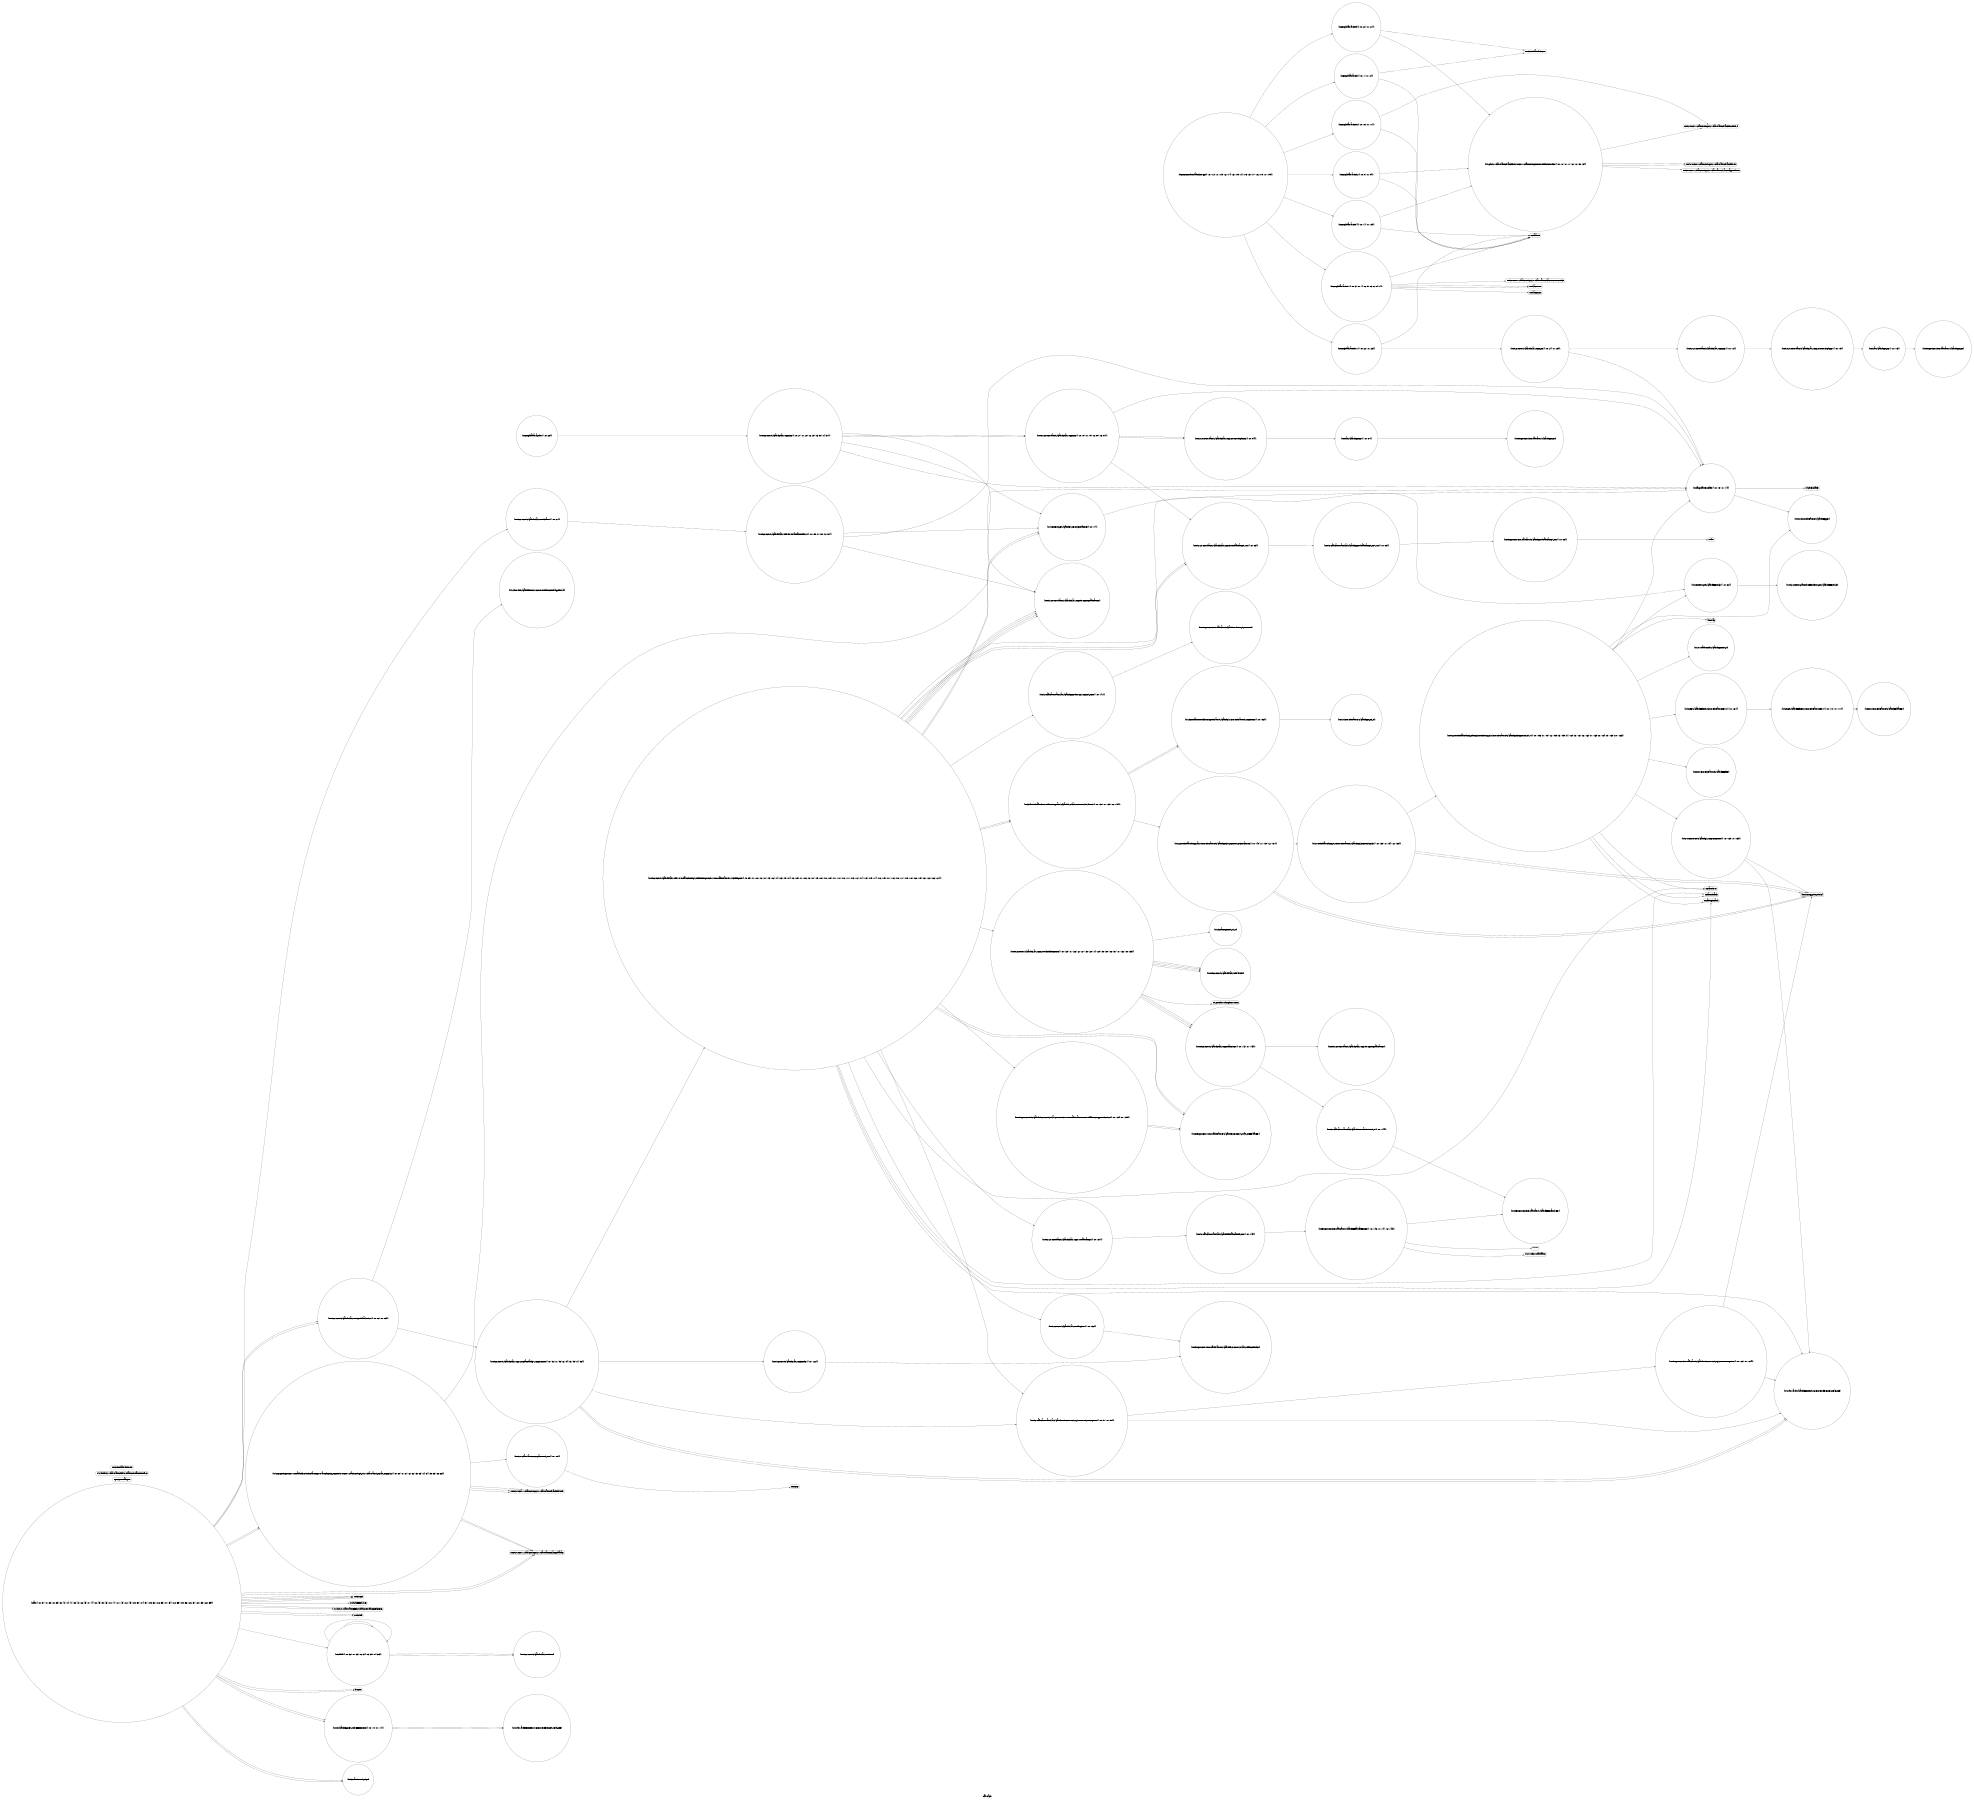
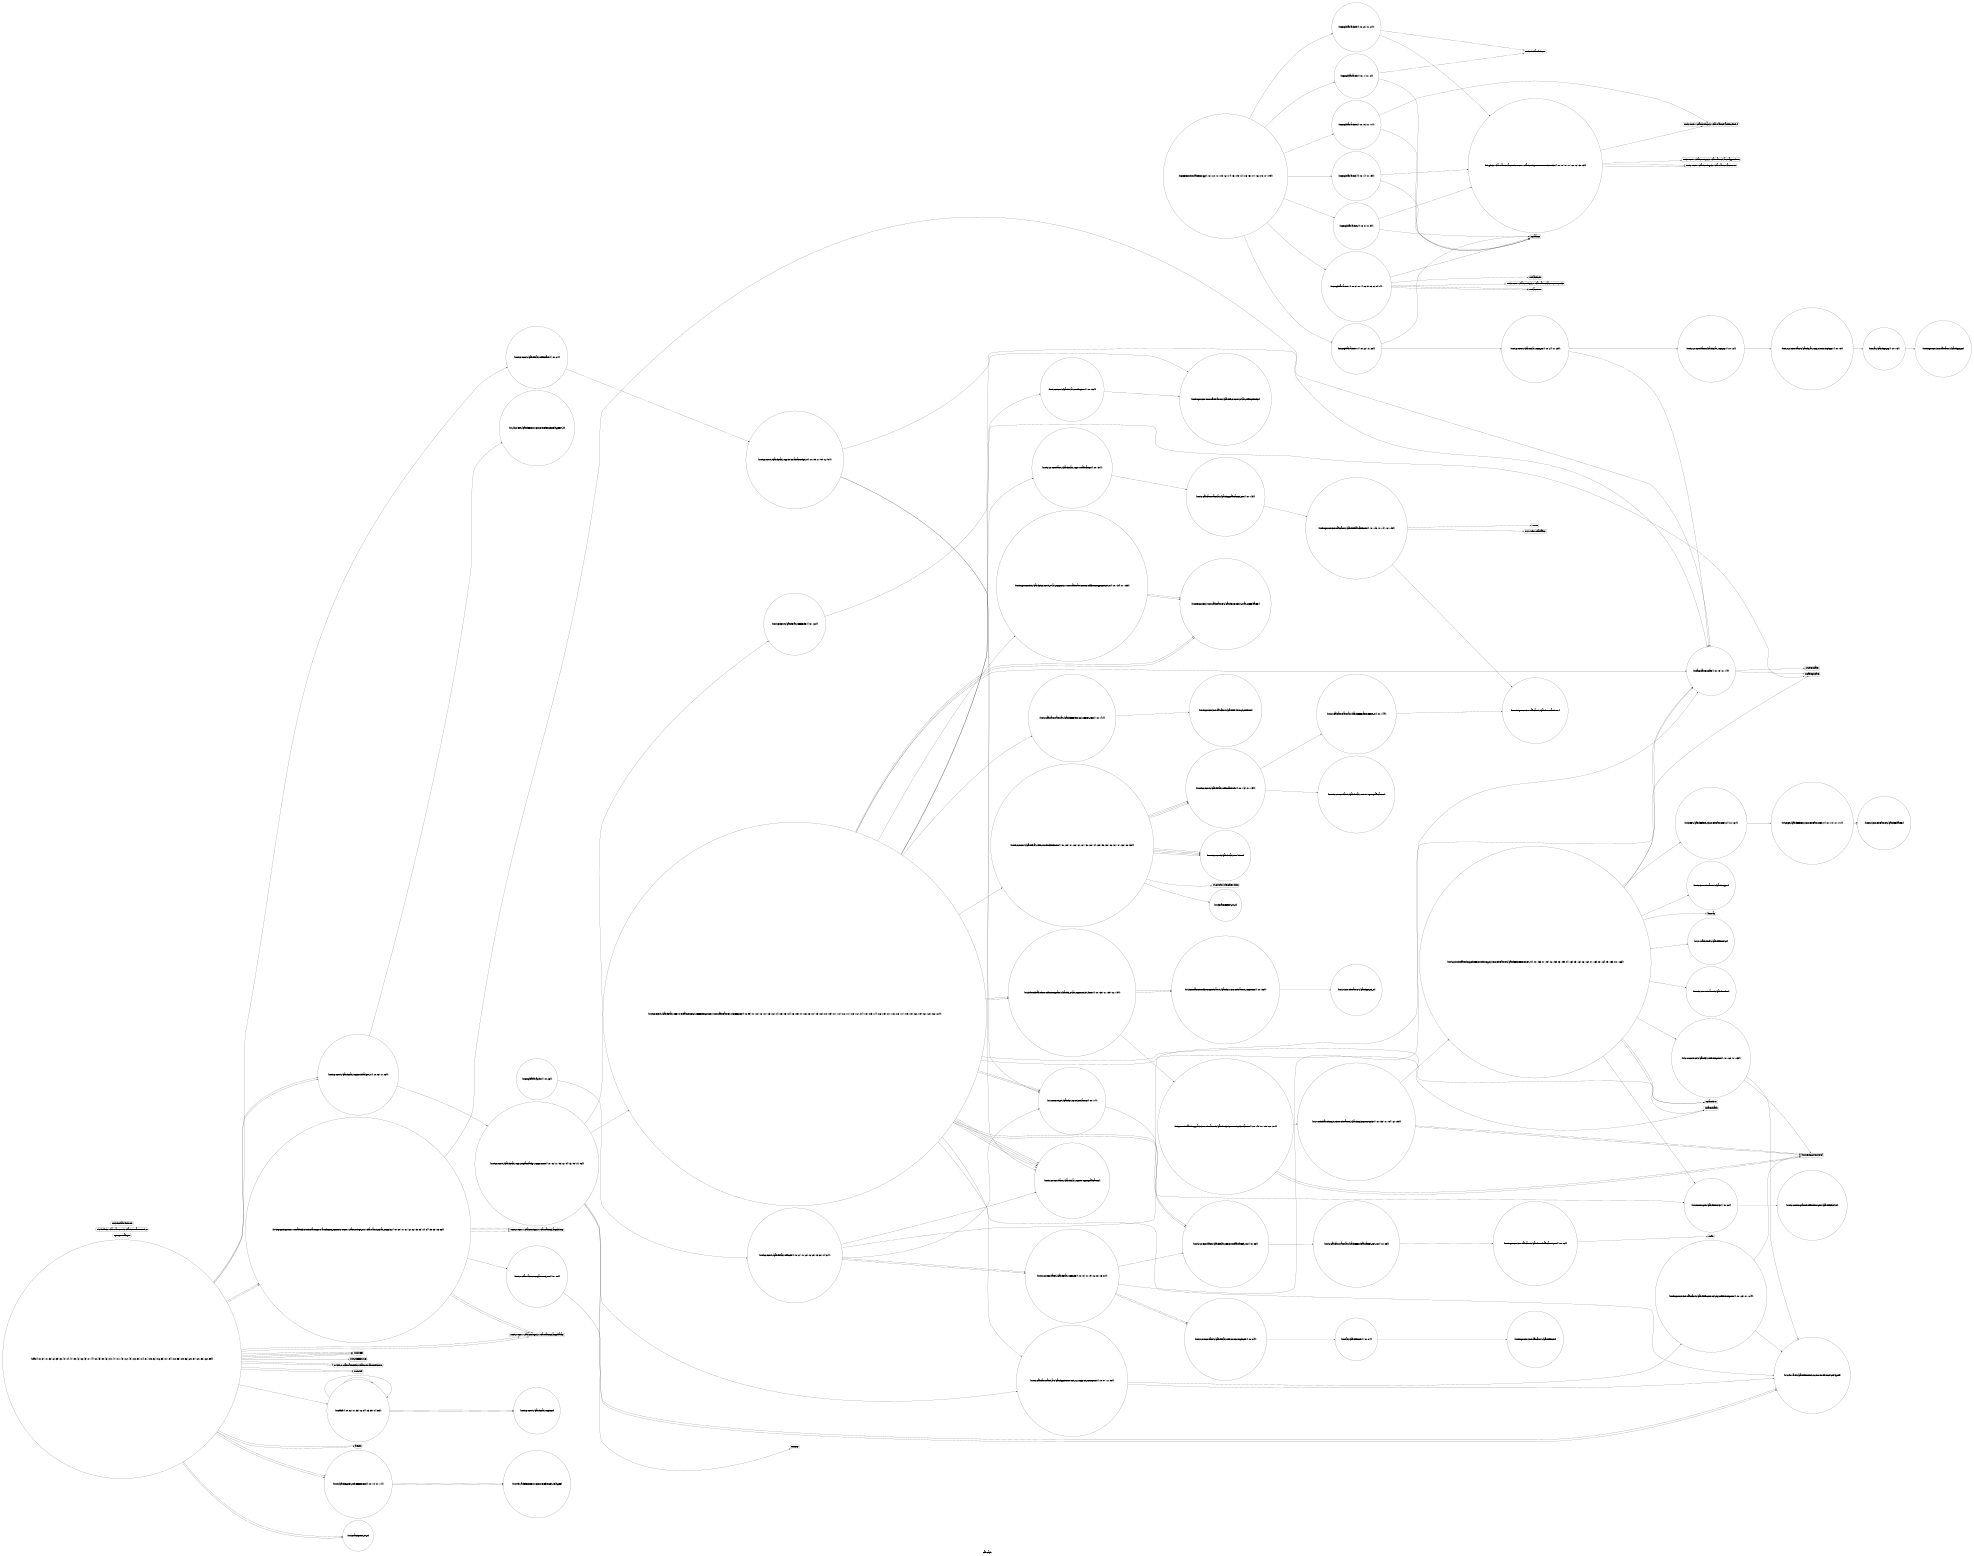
edge "{__clang_call_terminate|{<s0>73|<s1>74}}" -> "{_ZNSt13move_iteratorIPSt4pairIiiEEppEv}": now "{__clang_call_terminate|{<s0>73|<s1>74}}" -> "__cxa_begin_catch"
